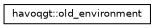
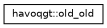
node "havoqgt::old_environment": label "havoqgt::old_environment" -> "havoqgt::old_old"
